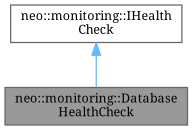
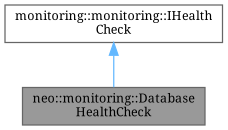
node "neo::monitoring::IHealth Check": label "neo::monitoring::IHealth Check" -> "monitoring::monitoring::IHealth Check"
